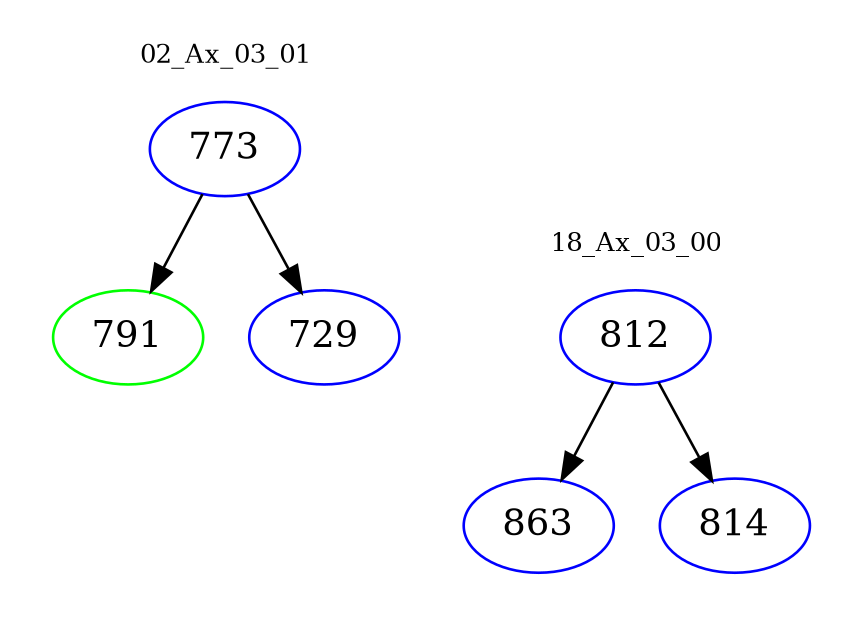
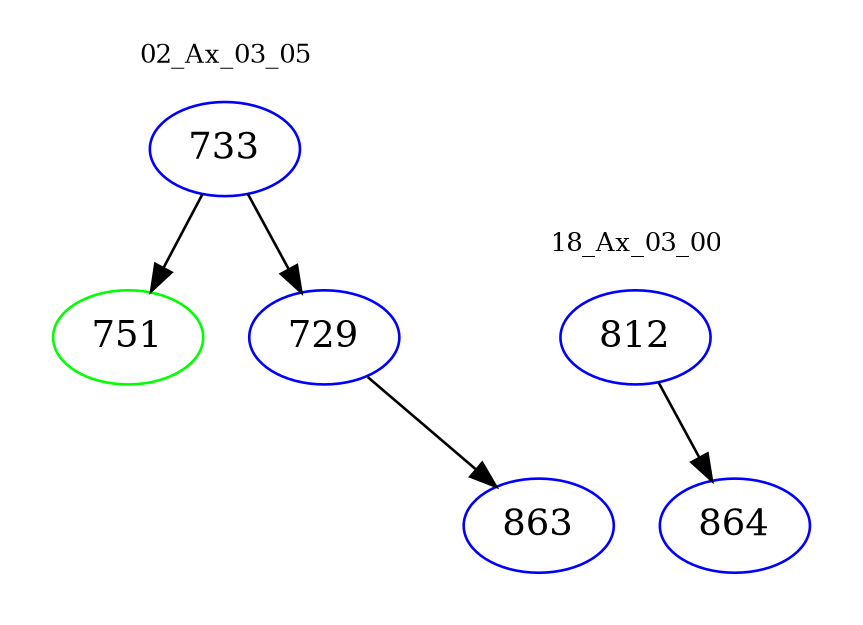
cluster "02_Ax_03_01": label "02_Ax_03_01" -> "02_Ax_03_05"
node "773": label "773" -> "733"
node "791": label "791" -> "751"
edge "812" -> "863": now "729" -> "863"
node "814": label "814" -> "864"
